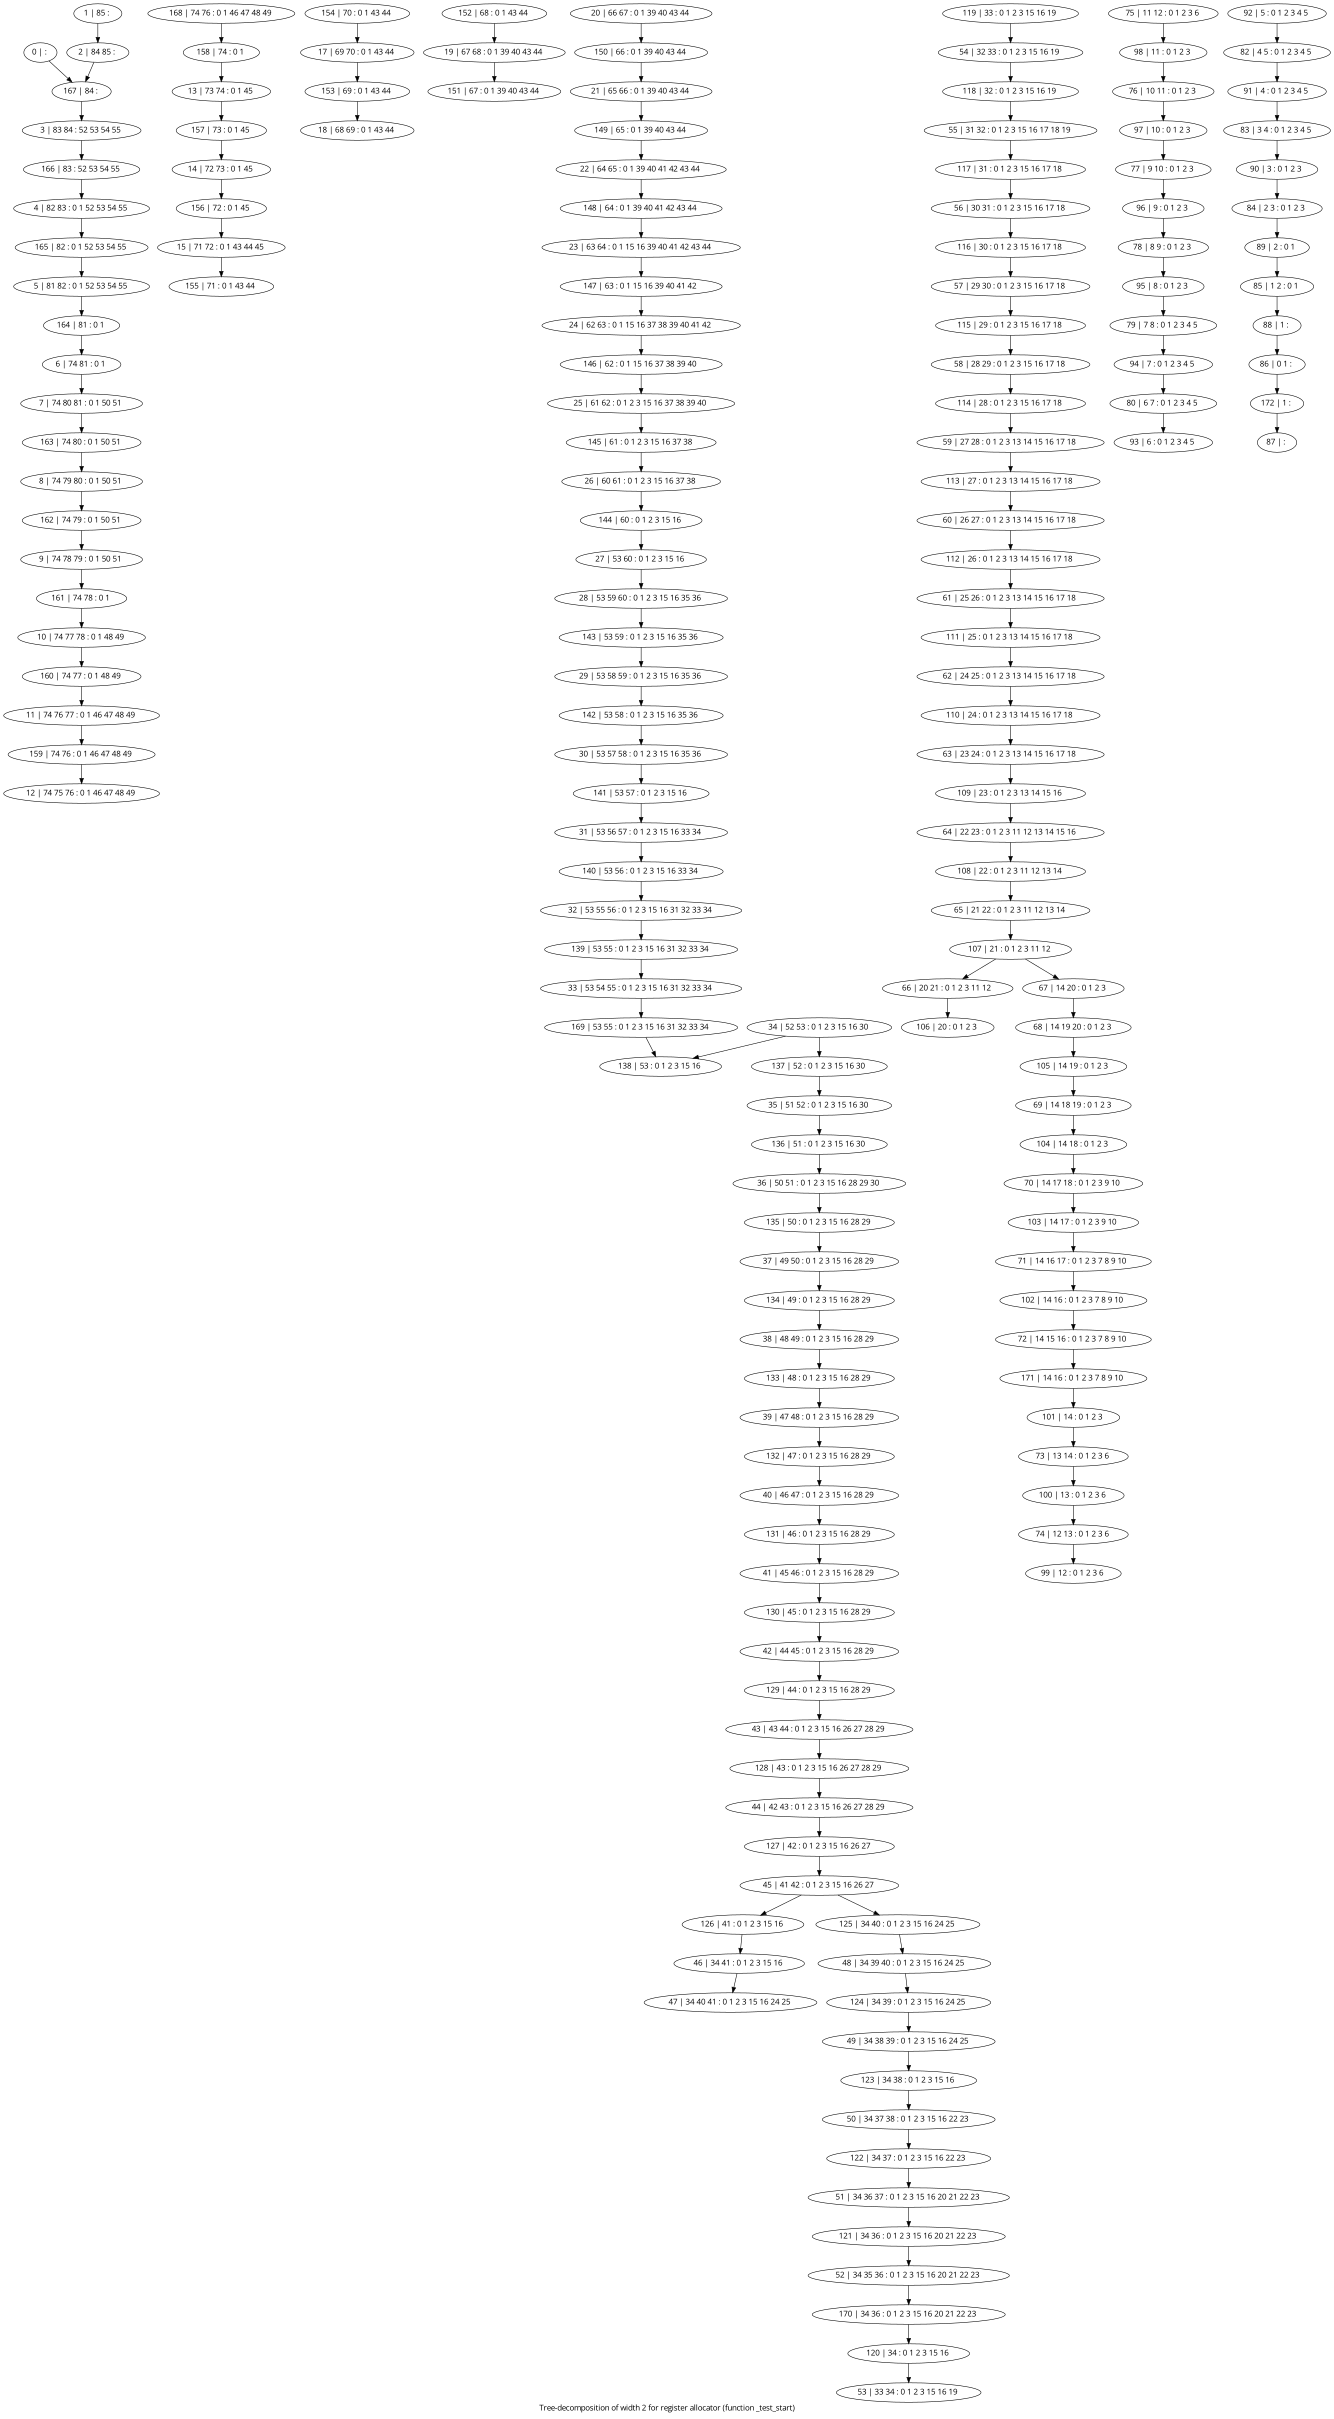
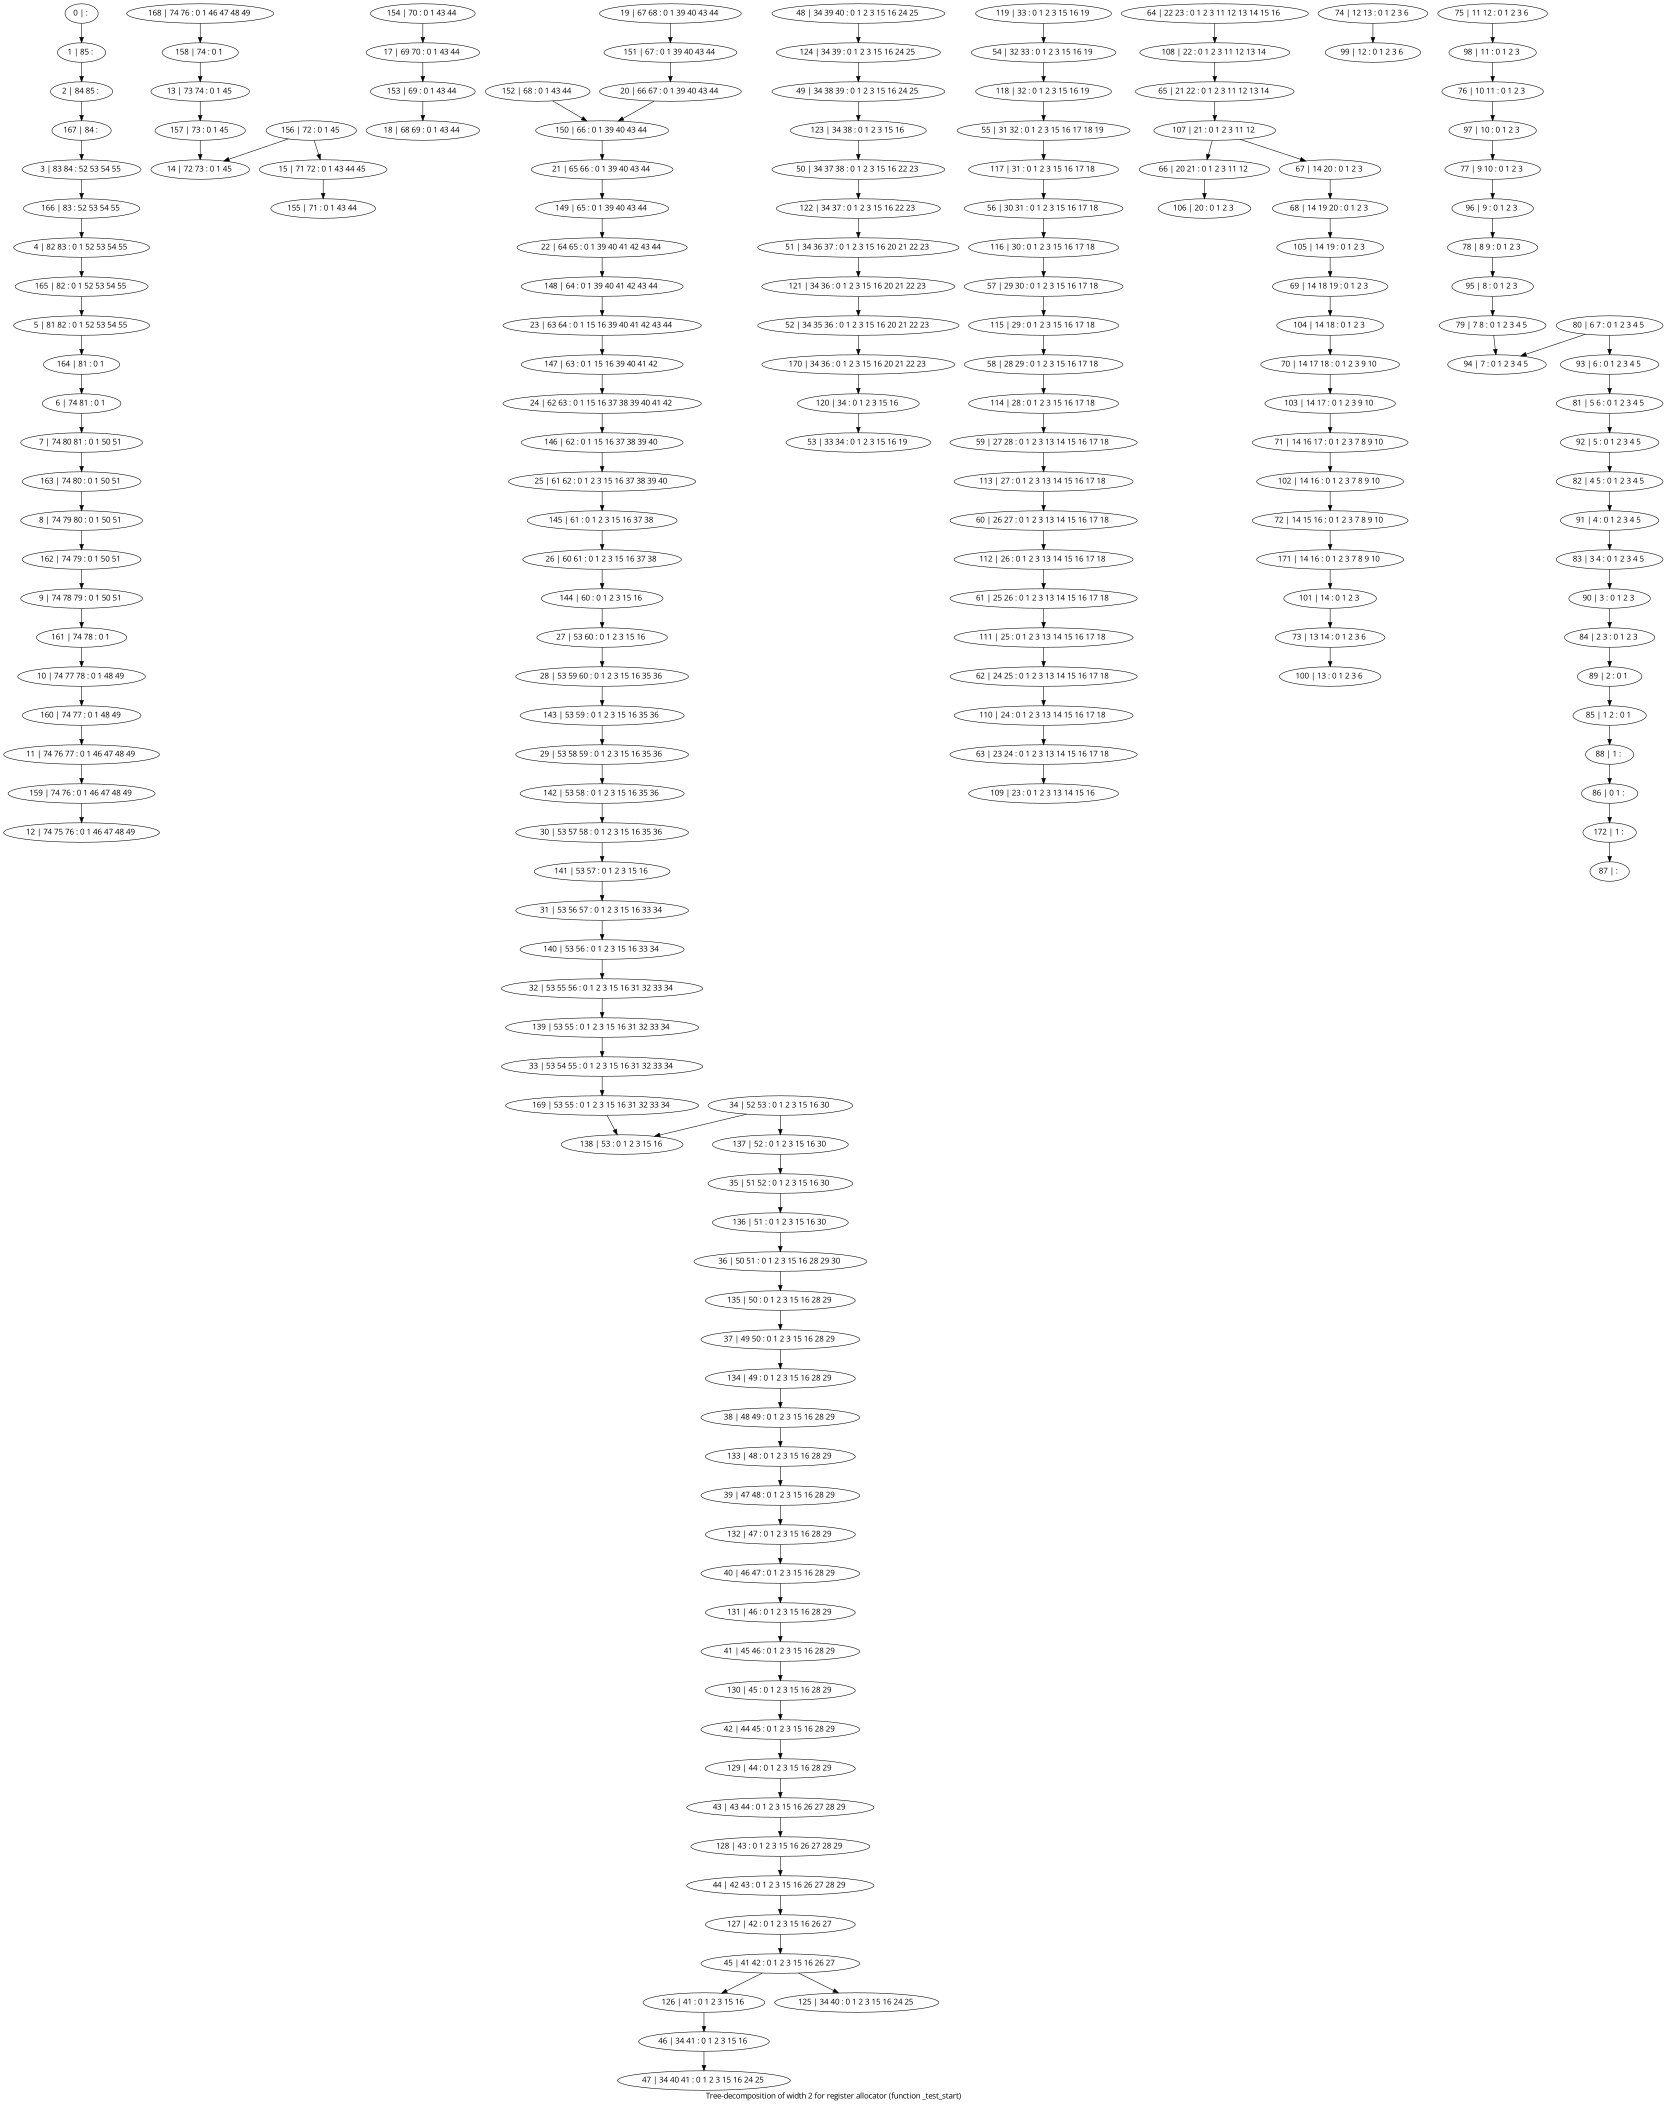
edge "152 | 68 : 0 1 43 44" -> "19 | 67 68 : 0 1 39 40 43 44": now "152 | 68 : 0 1 43 44" -> "150 | 66 : 0 1 39 40 43 44"
edge "151 | 67 : 0 1 39 40 43 44" -> "20 | 66 67 : 0 1 39 40 43 44": added
edge "0 | :" -> "167 | 84 :": now "0 | :" -> "1 | 85 :"
edge "14 | 72 73 : 0 1 45" -> "156 | 72 : 0 1 45": reversed
edge "94 | 7 : 0 1 2 3 4 5" -> "80 | 6 7 : 0 1 2 3 4 5": reversed
node "81 | 5 6 : 0 1 2 3 4 5": added
edge "109 | 23 : 0 1 2 3 13 14 15 16" -> "64 | 22 23 : 0 1 2 3 11 12 13 14 15 16": removed
edge "100 | 13 : 0 1 2 3 6" -> "74 | 12 13 : 0 1 2 3 6": removed
edge "125 | 34 40 : 0 1 2 3 15 16 24 25" -> "48 | 34 39 40 : 0 1 2 3 15 16 24 25": removed
